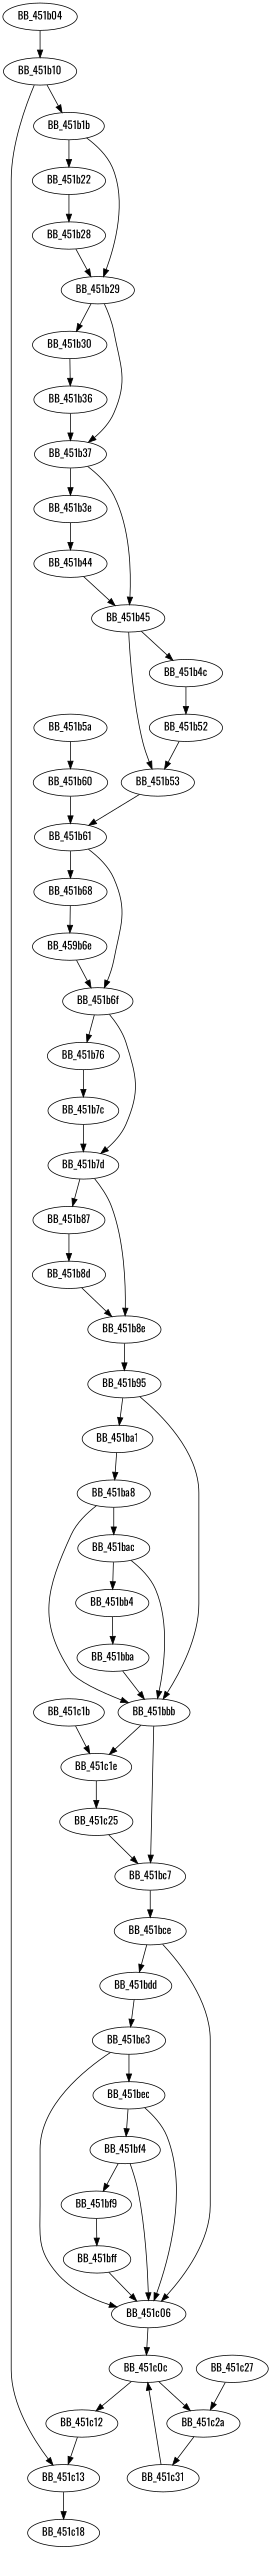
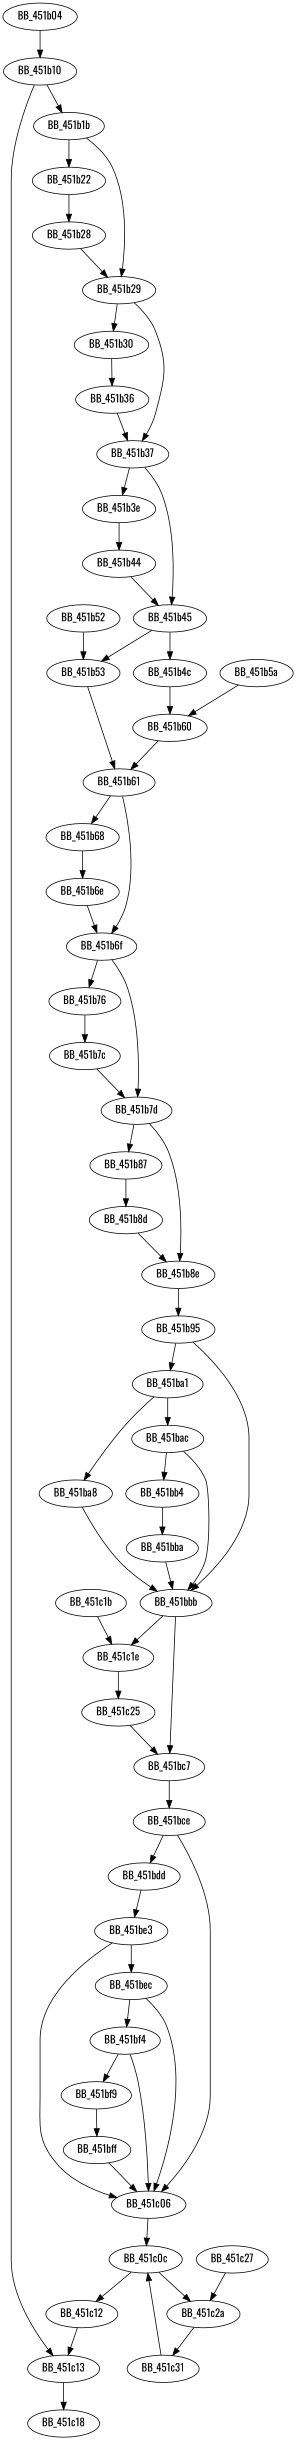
edge "BB_451b4c" -> "BB_451b52": now "BB_451b4c" -> "BB_451b60"
node "BB_459b6e": label "BB_459b6e" -> "BB_451b6e"
edge "BB_451ba8" -> "BB_451bac": now "BB_451ba1" -> "BB_451bac"
